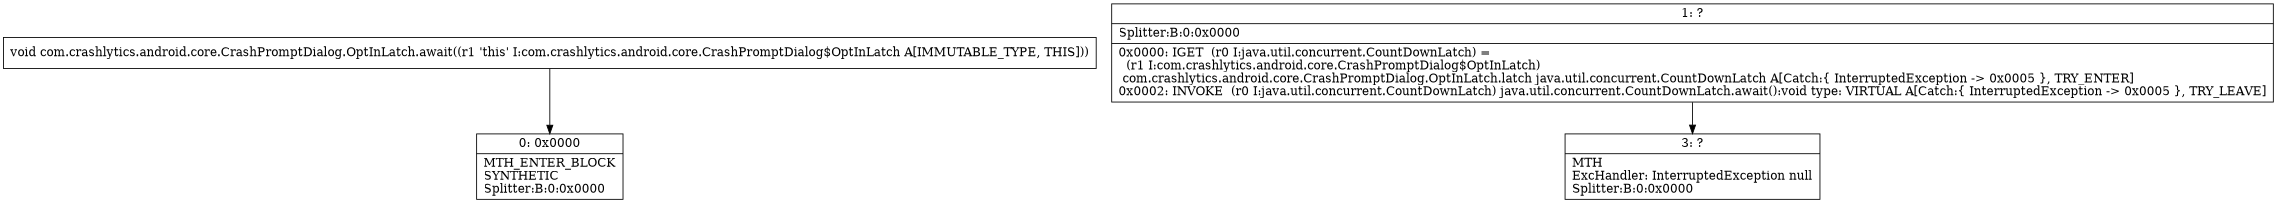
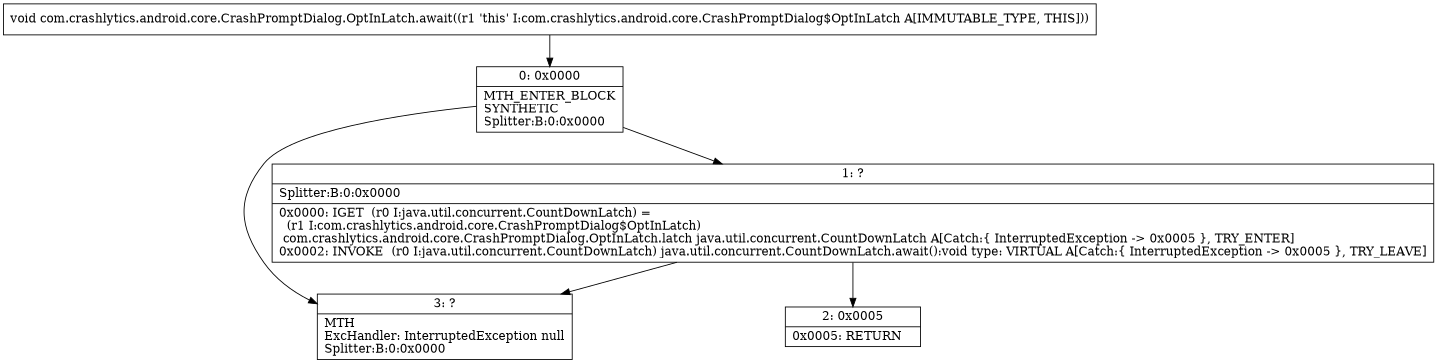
edge "0: 0x0000" -> "1: ?": added
edge "0: 0x0000" -> "3: ?": added
node "2: 0x0005": added
